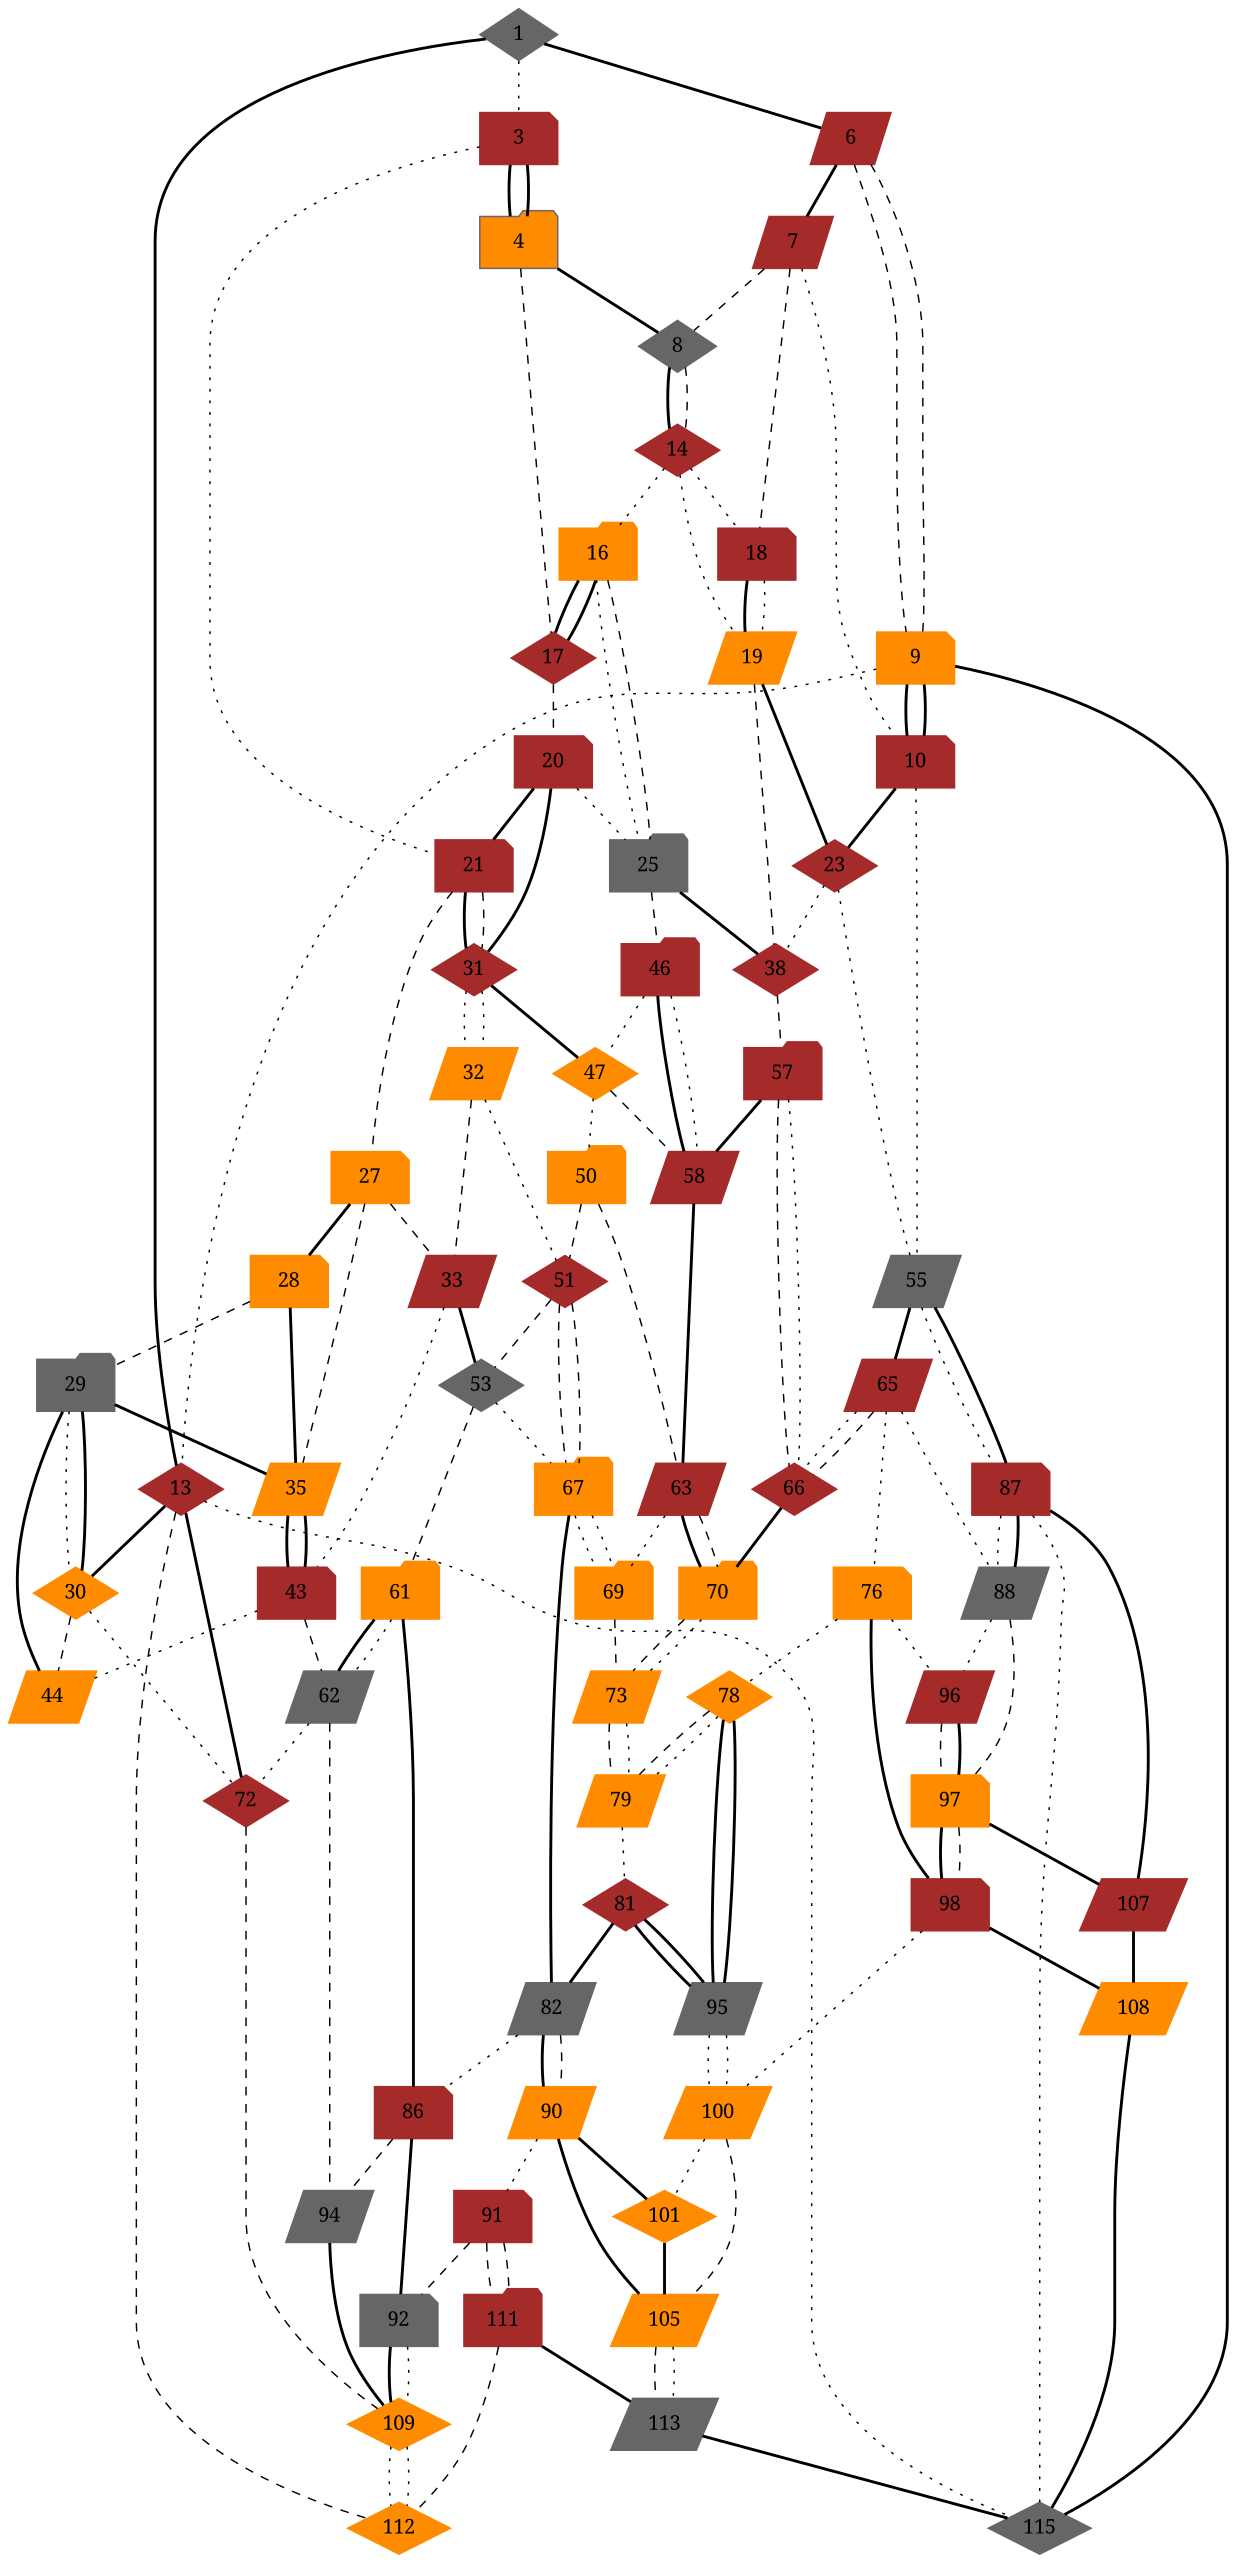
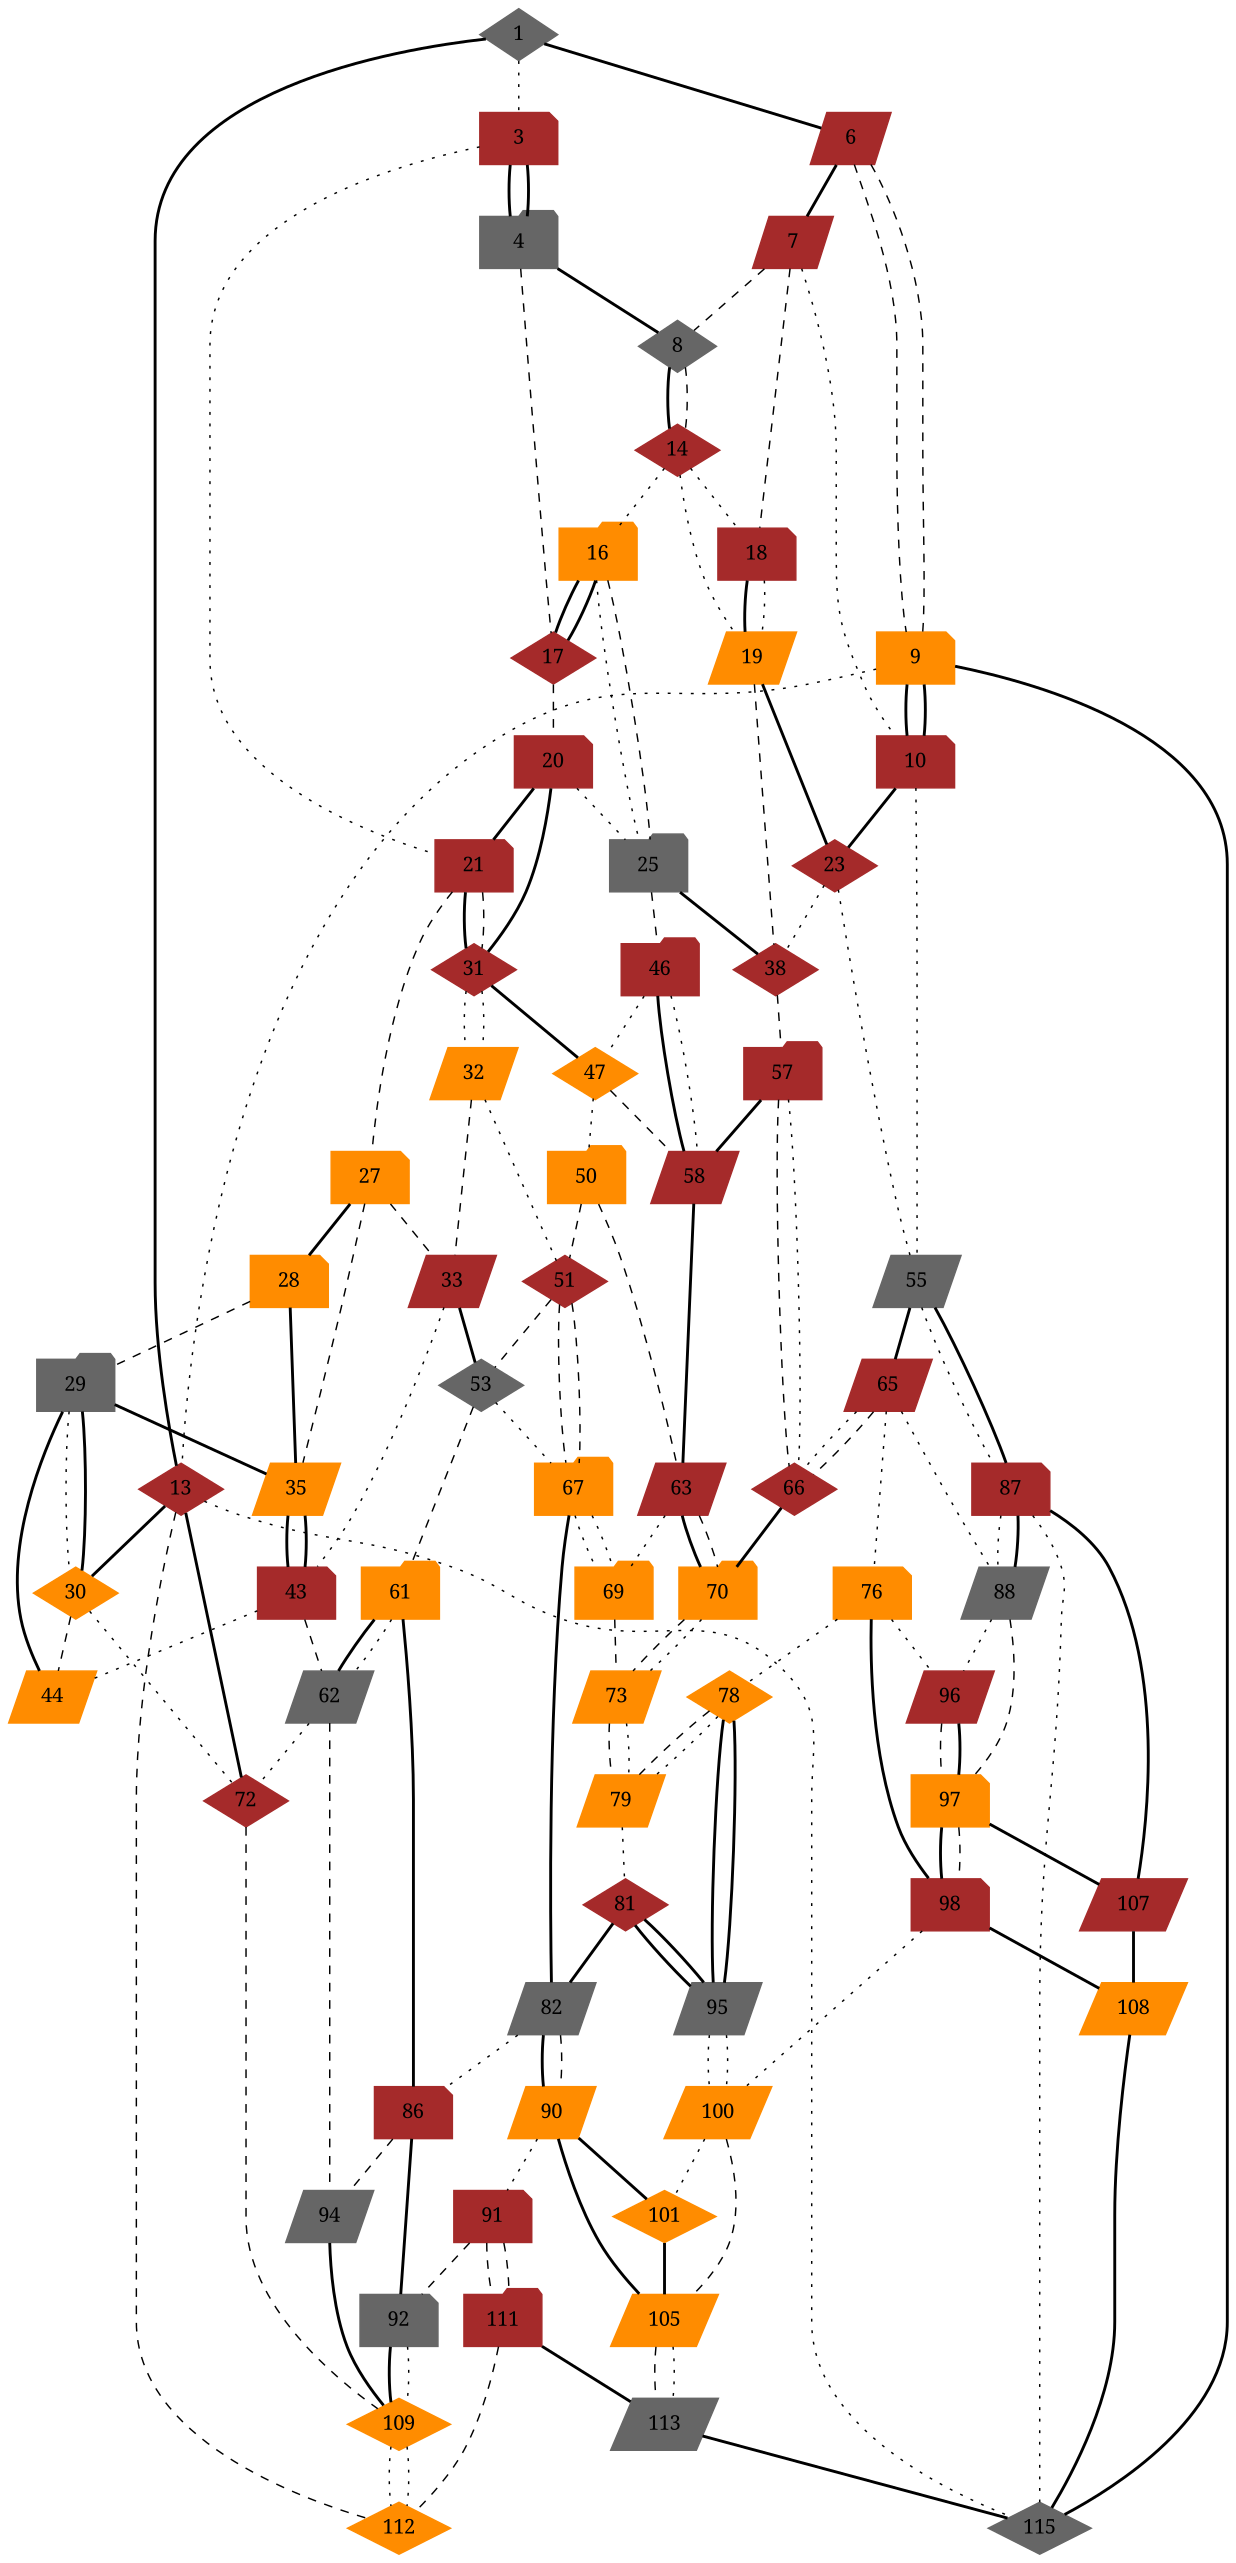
node "4": fillcolor darkorange -> gray40
